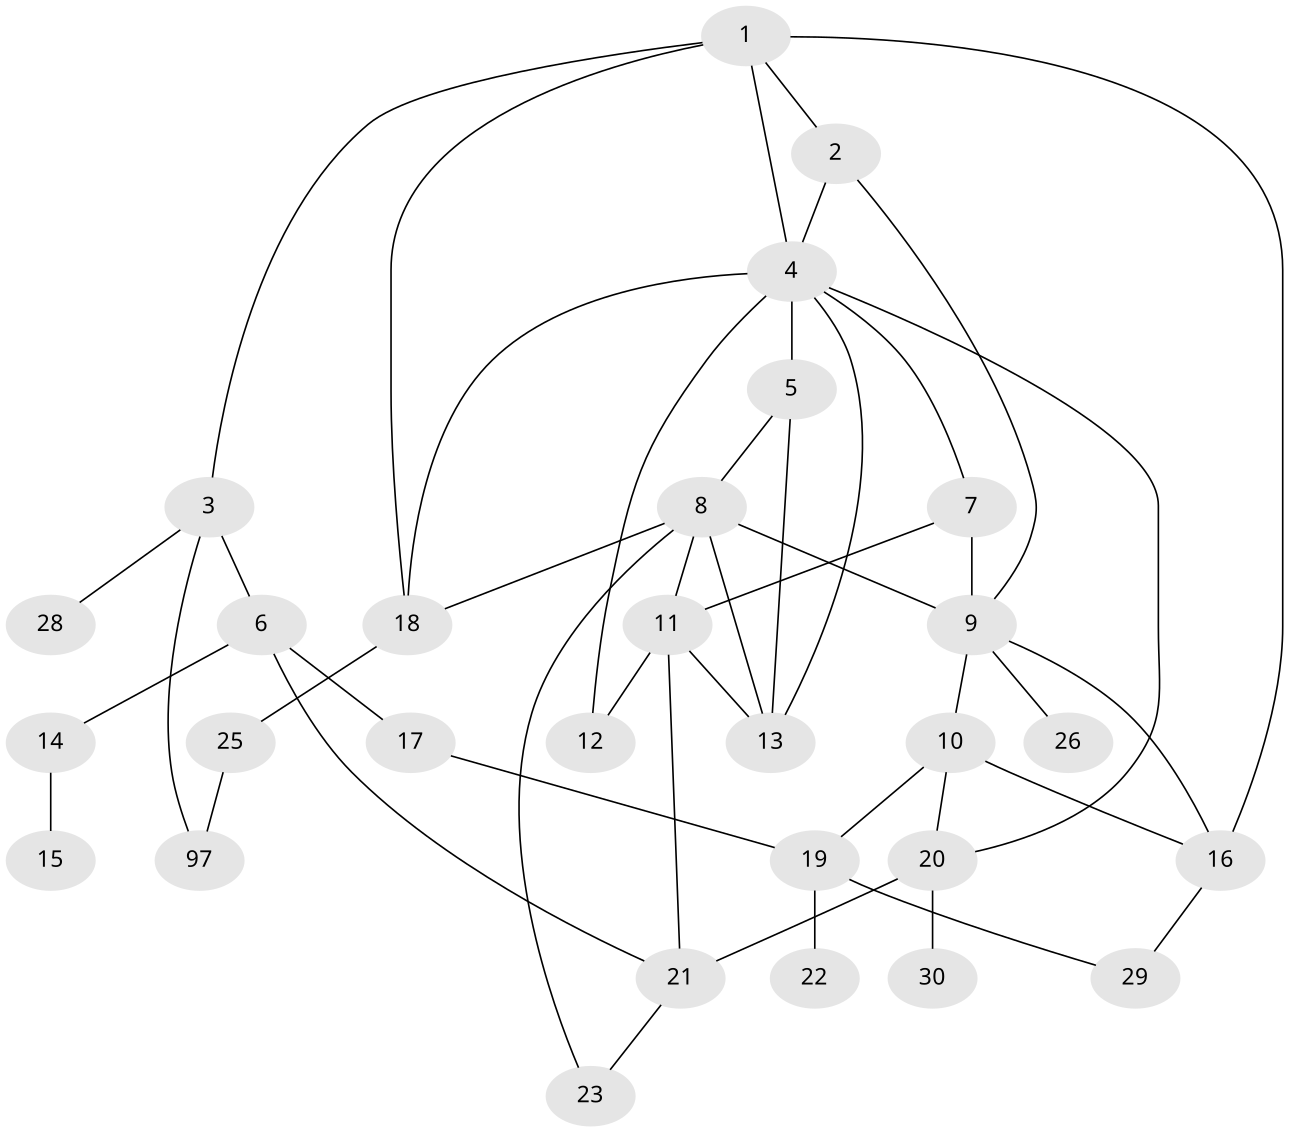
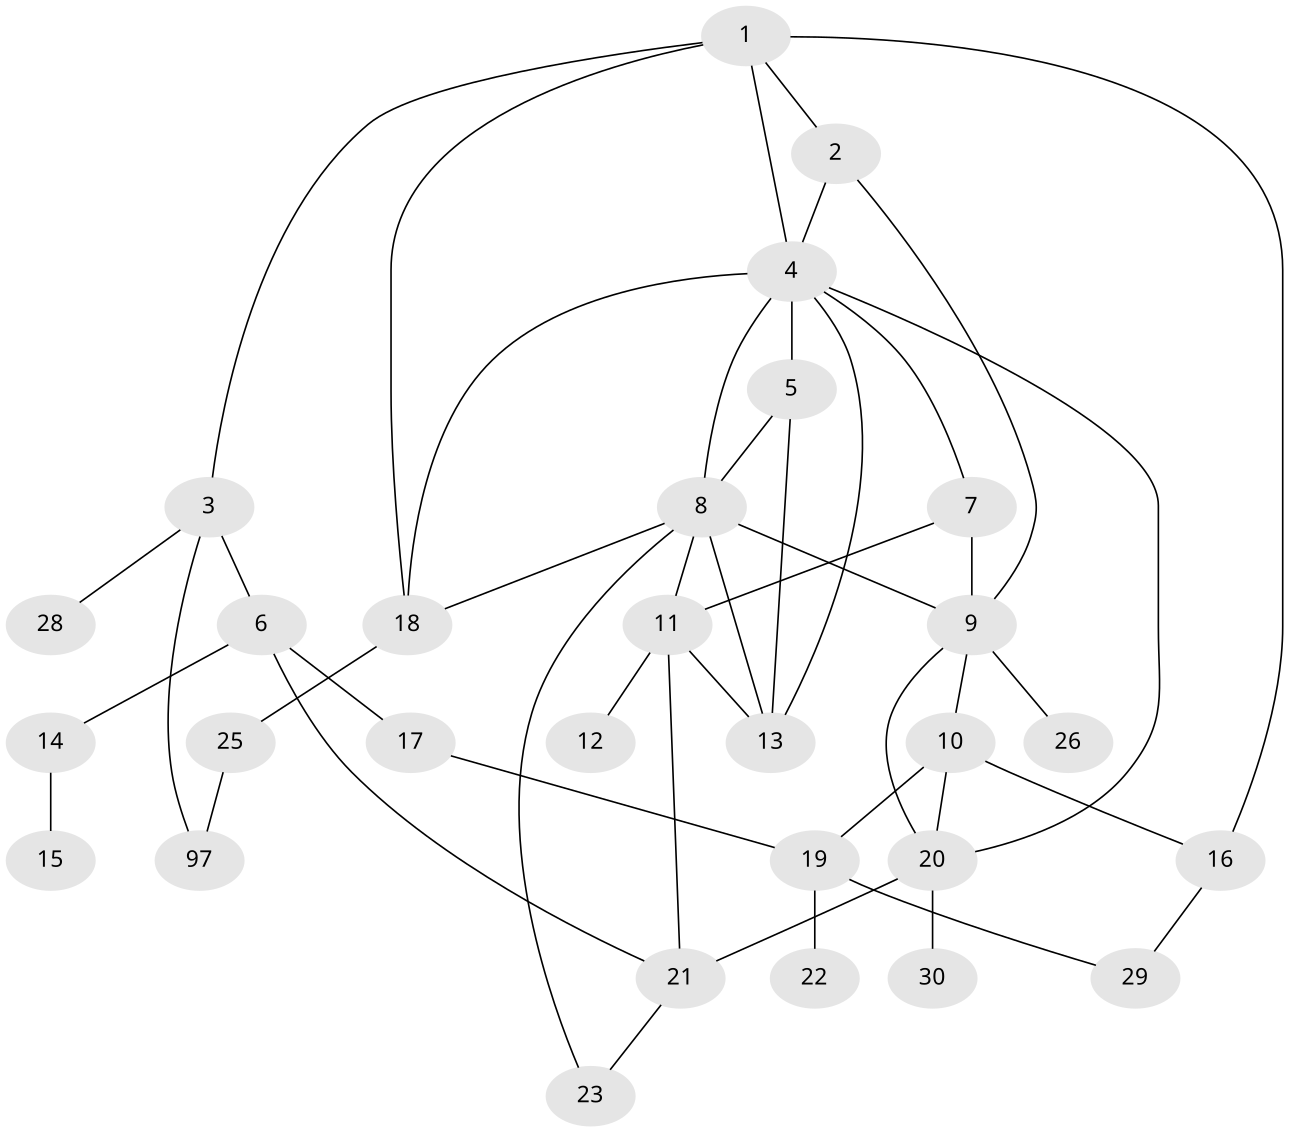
edge "4" -- "12": now "4" -- "8"
edge "9" -- "16": now "9" -- "20"
